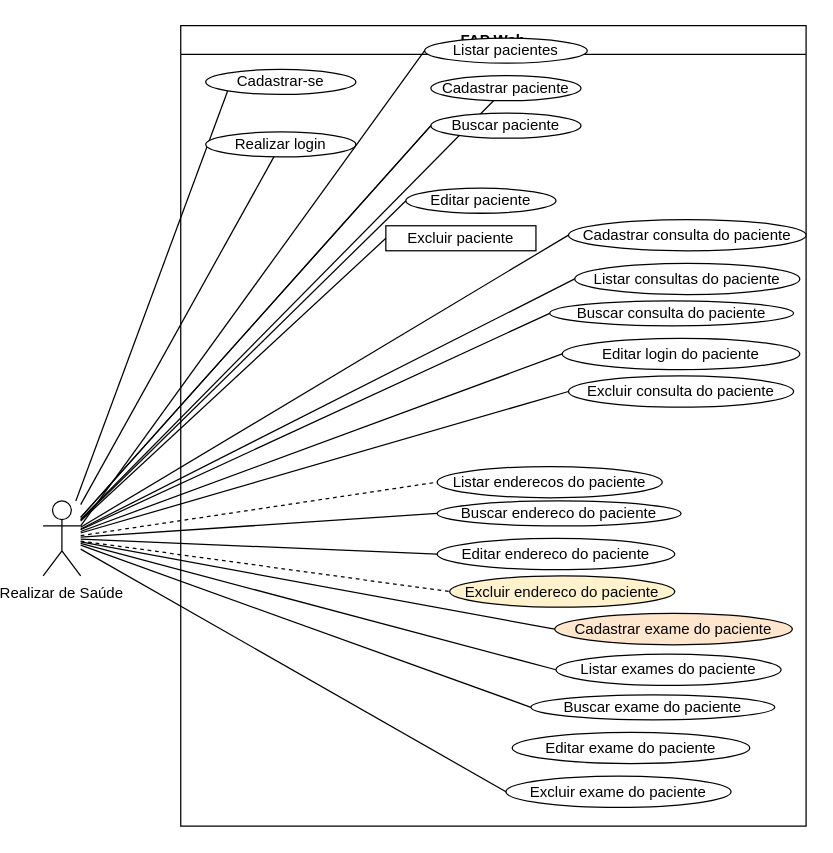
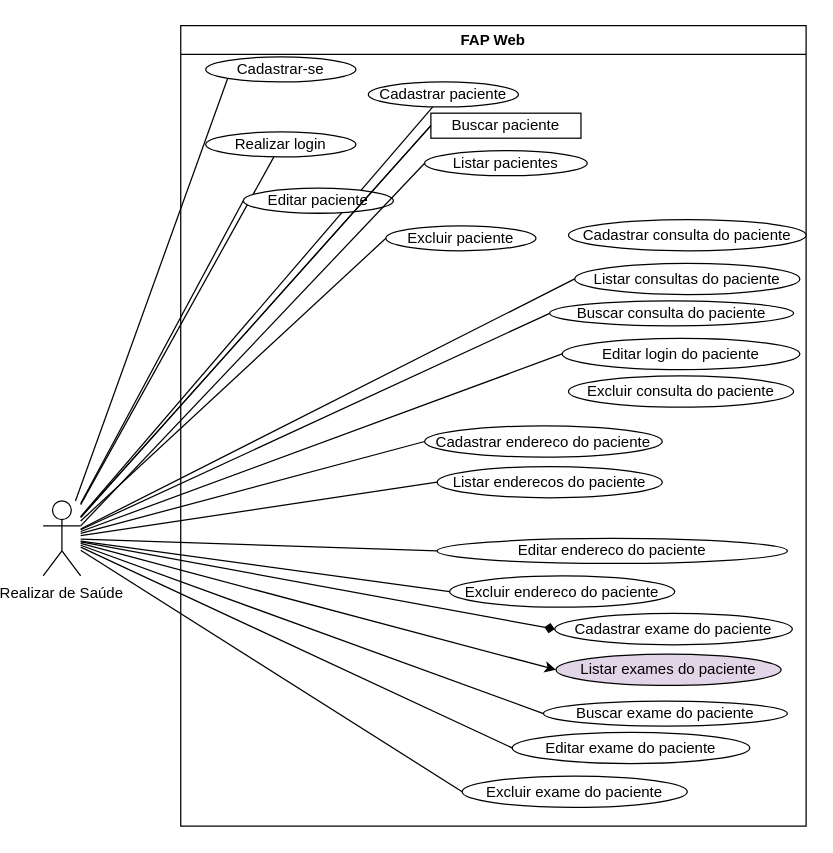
node "Listar pacientes": moved (506, 51) -> (506, 163)
node "Cadastrar-se": moved (281, 82) -> (281, 69)
node "Cadastrar paciente": moved (506, 88) -> (443, 94)
node "Buscar paciente": shape ellipse -> rectangle
node "Editar paciente": moved (481, 201) -> (318, 201)
node "Excluir paciente": shape rectangle -> ellipse
edge "Cadastrar consulta do paciente" -- "Realizar de Saúde": removed
node "Cadastrar endereco do paciente": added
edge "Excluir consulta do paciente" -- "Realizar de Saúde": removed
edge "Cadastrar endereco do paciente" -- "Realizar de Saúde": added
edge "Listar enderecos do paciente" -- "Realizar de Saúde": style dashed -> solid
node "Buscar endereco do paciente": removed
edge "Buscar endereco do paciente" -- "Realizar de Saúde": removed
node "Editar endereco do paciente": size 238x31 -> 350x25
edge "Realizar de Saúde" -- "Excluir endereco do paciente": style dashed -> solid
node "Excluir endereco do paciente": fillcolor #fff2cc -> #ffffff
edge "Realizar de Saúde" -- "Cadastrar exame do paciente": arrowhead none -> diamond
node "Cadastrar exame do paciente": fillcolor #ffe6cc -> #ffffff
edge "Realizar de Saúde" -- "Editar exame do paciente": added
edge "Realizar de Saúde" -- "Listar exames do paciente": arrowhead none -> classic
node "Listar exames do paciente": fillcolor #ffffff -> #e1d5e7
node "Buscar exame do paciente": moved (653, 707) -> (665, 713)
node "Excluir exame do paciente": moved (618, 791) -> (574, 791)
